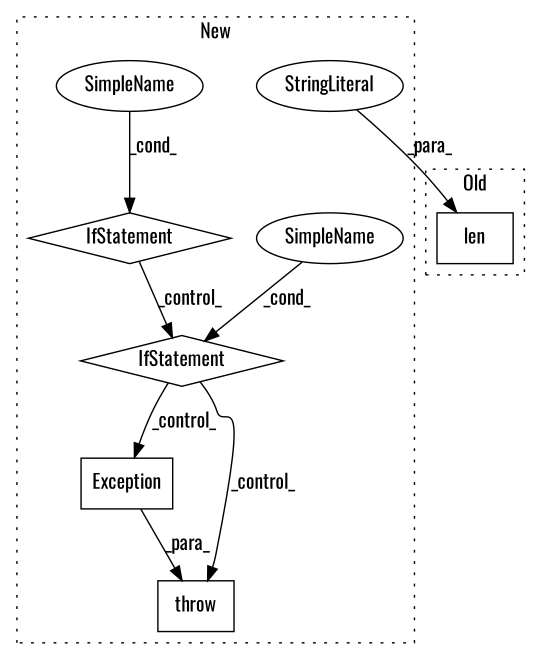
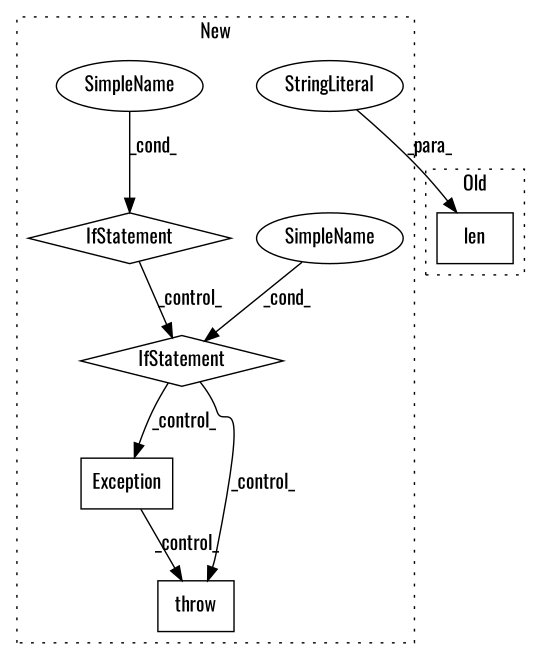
edge "Exception" -> "throw": label "_para_" -> "_control_"
